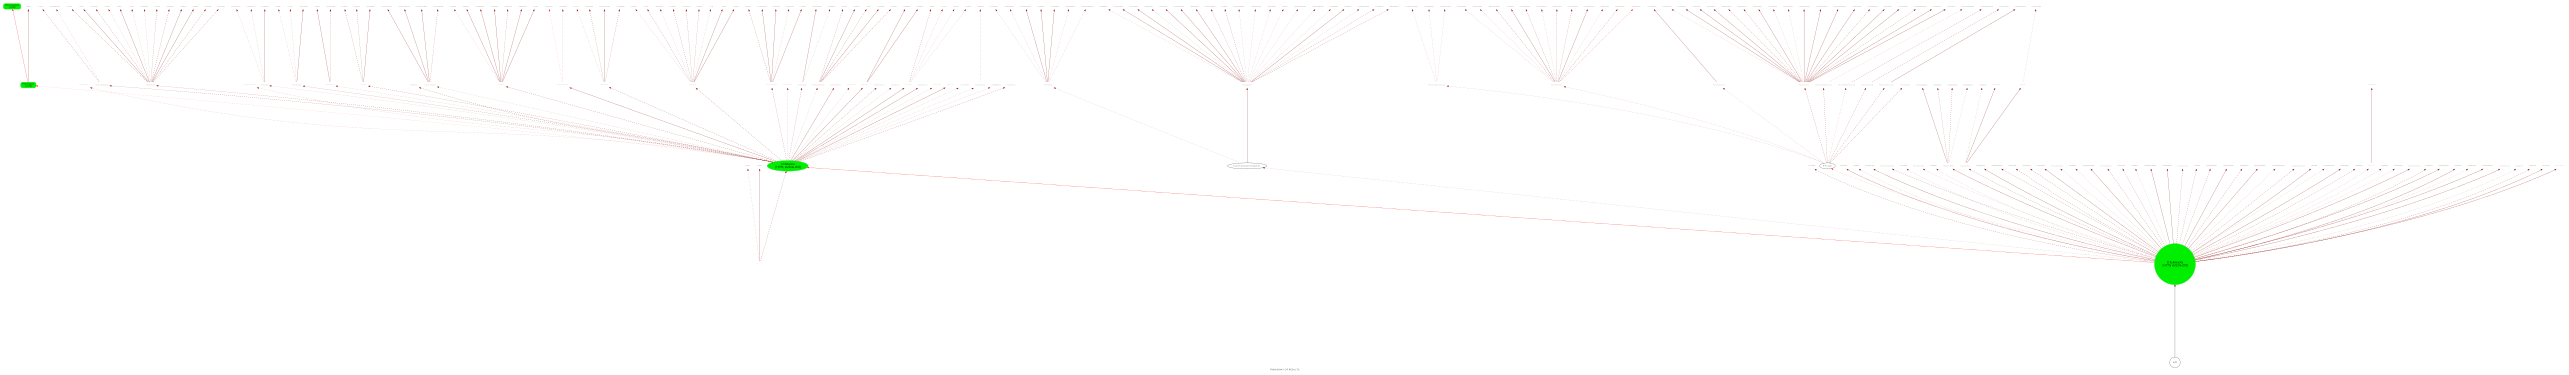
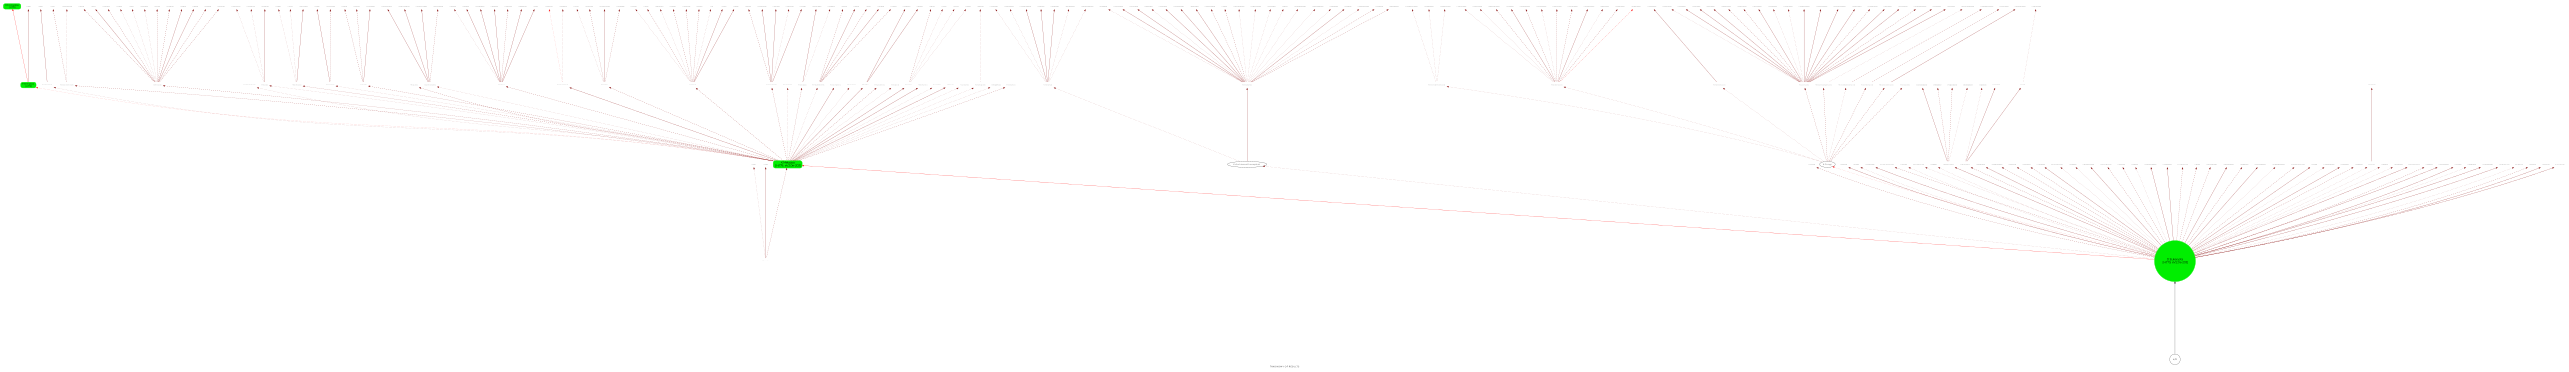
edge "P:Arthropoda" -> "C:Ellipura": now "P:Orthonectida" -> "C:Ellipura"
node "K:Metazoa [H:179, eV:2.0e-203]": shape ellipse -> box
